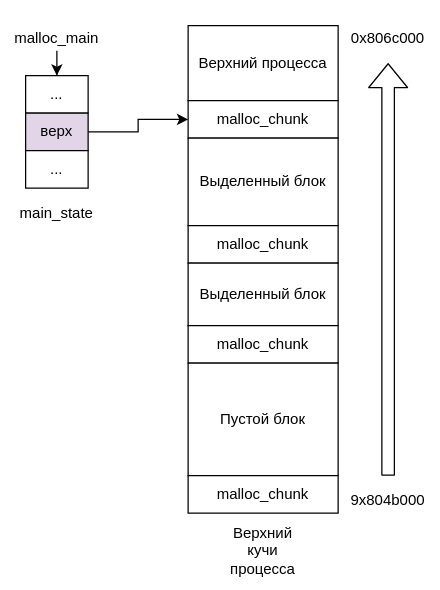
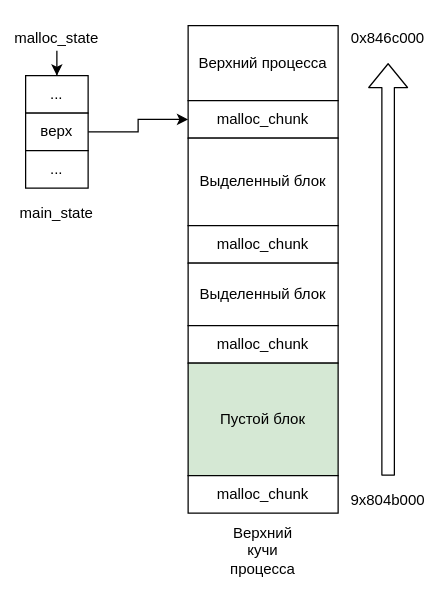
node "malloc_main": label "malloc_main" -> "malloc_state"
node "0x806c000": label "0x806c000" -> "0x846c000"
node "верх": fillcolor #e1d5e7 -> #ffffff
node "Пустой блок": fillcolor #ffffff -> #d5e8d4
